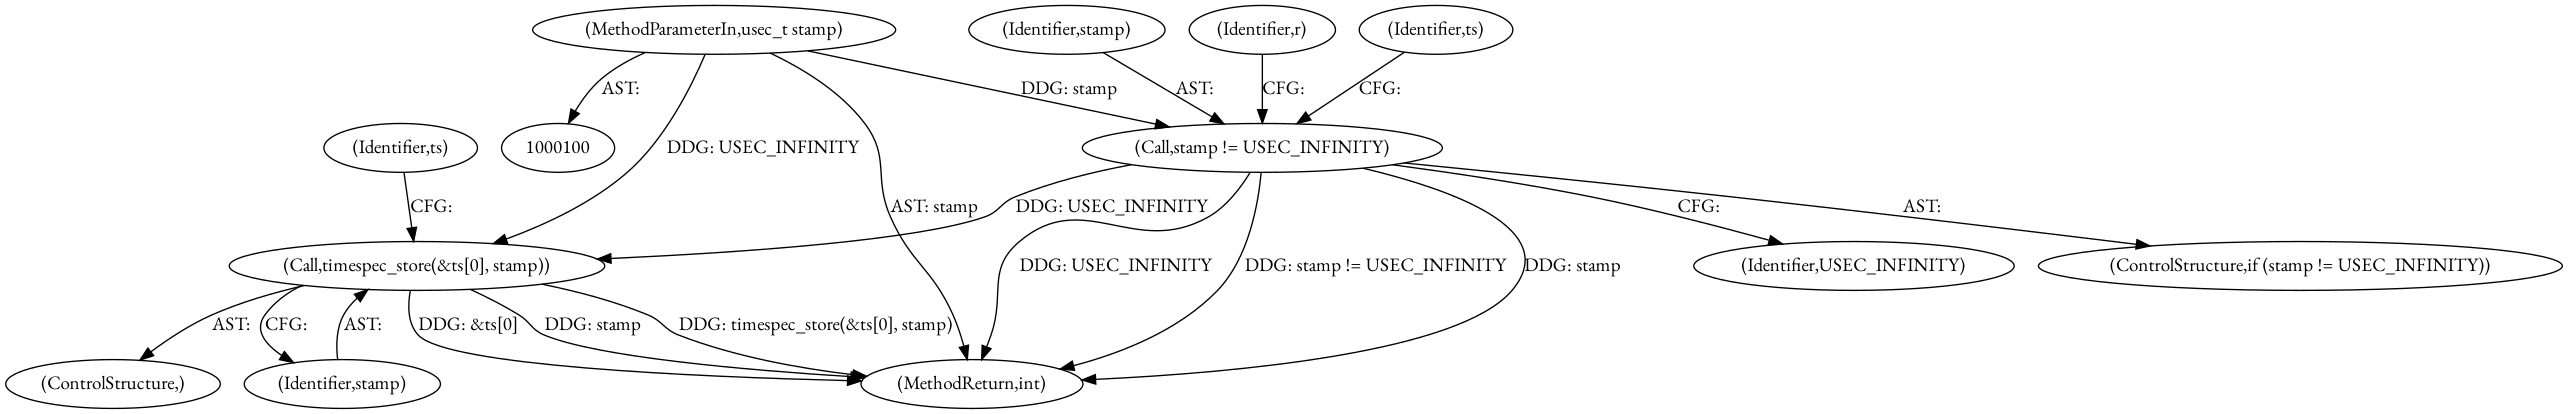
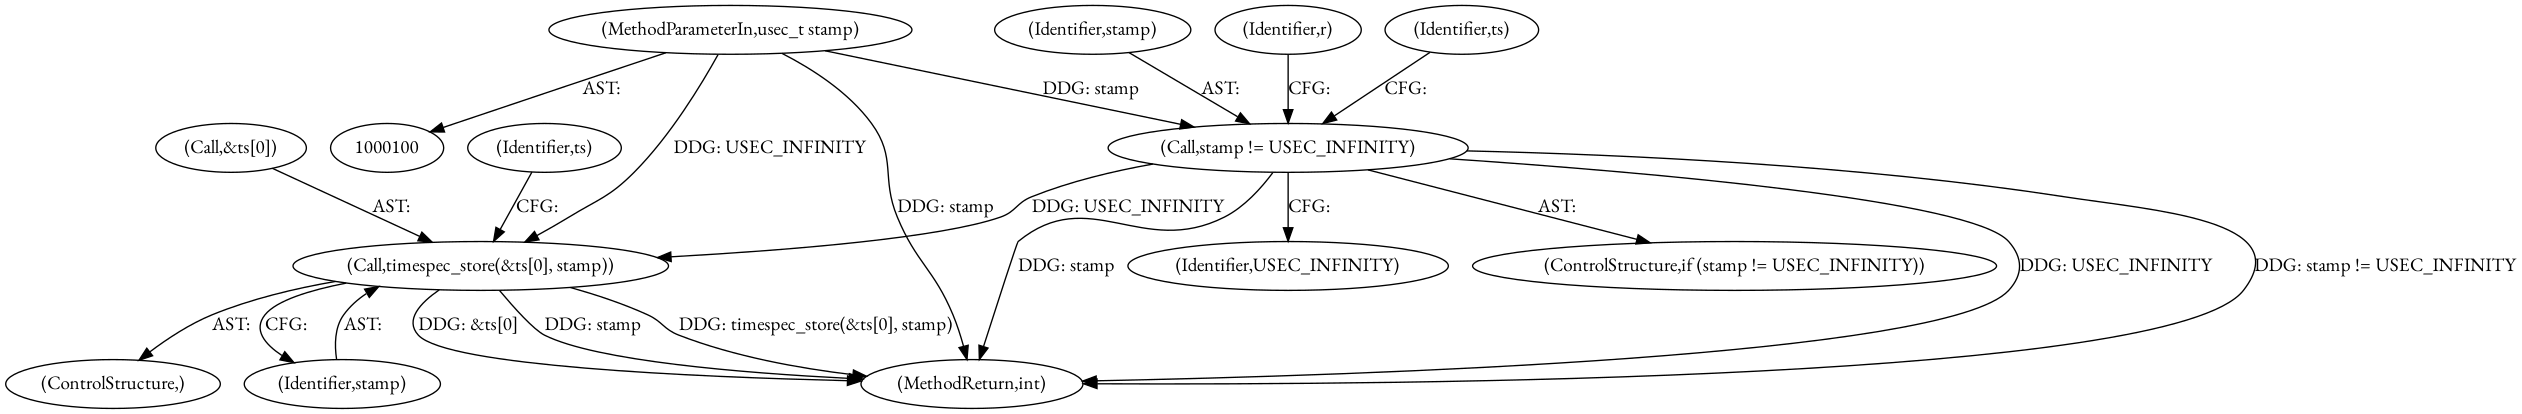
node "(Call,&ts[0])": added
edge "(MethodParameterIn,usec_t stamp)" -> "(MethodReturn,int)": label "AST: stamp" -> "DDG: stamp"
